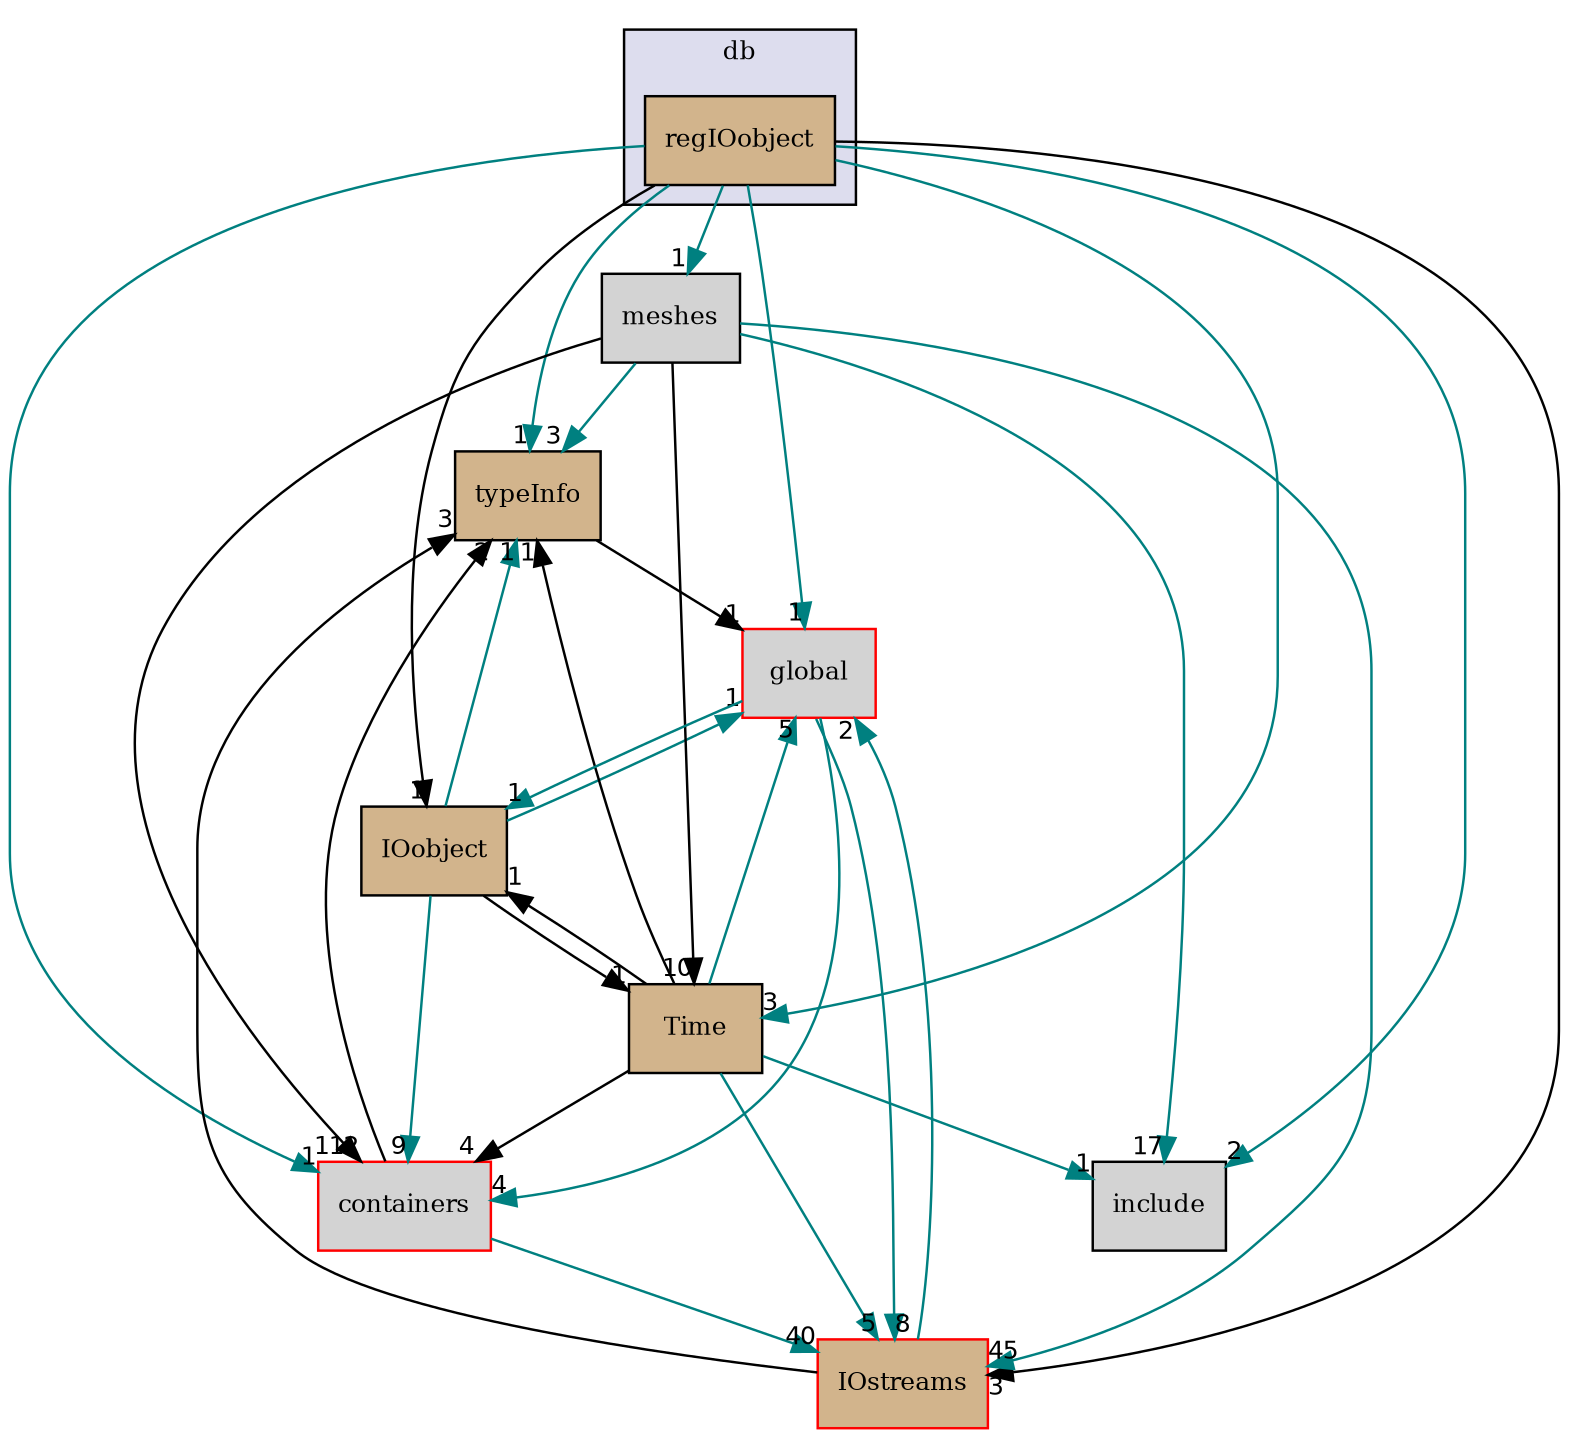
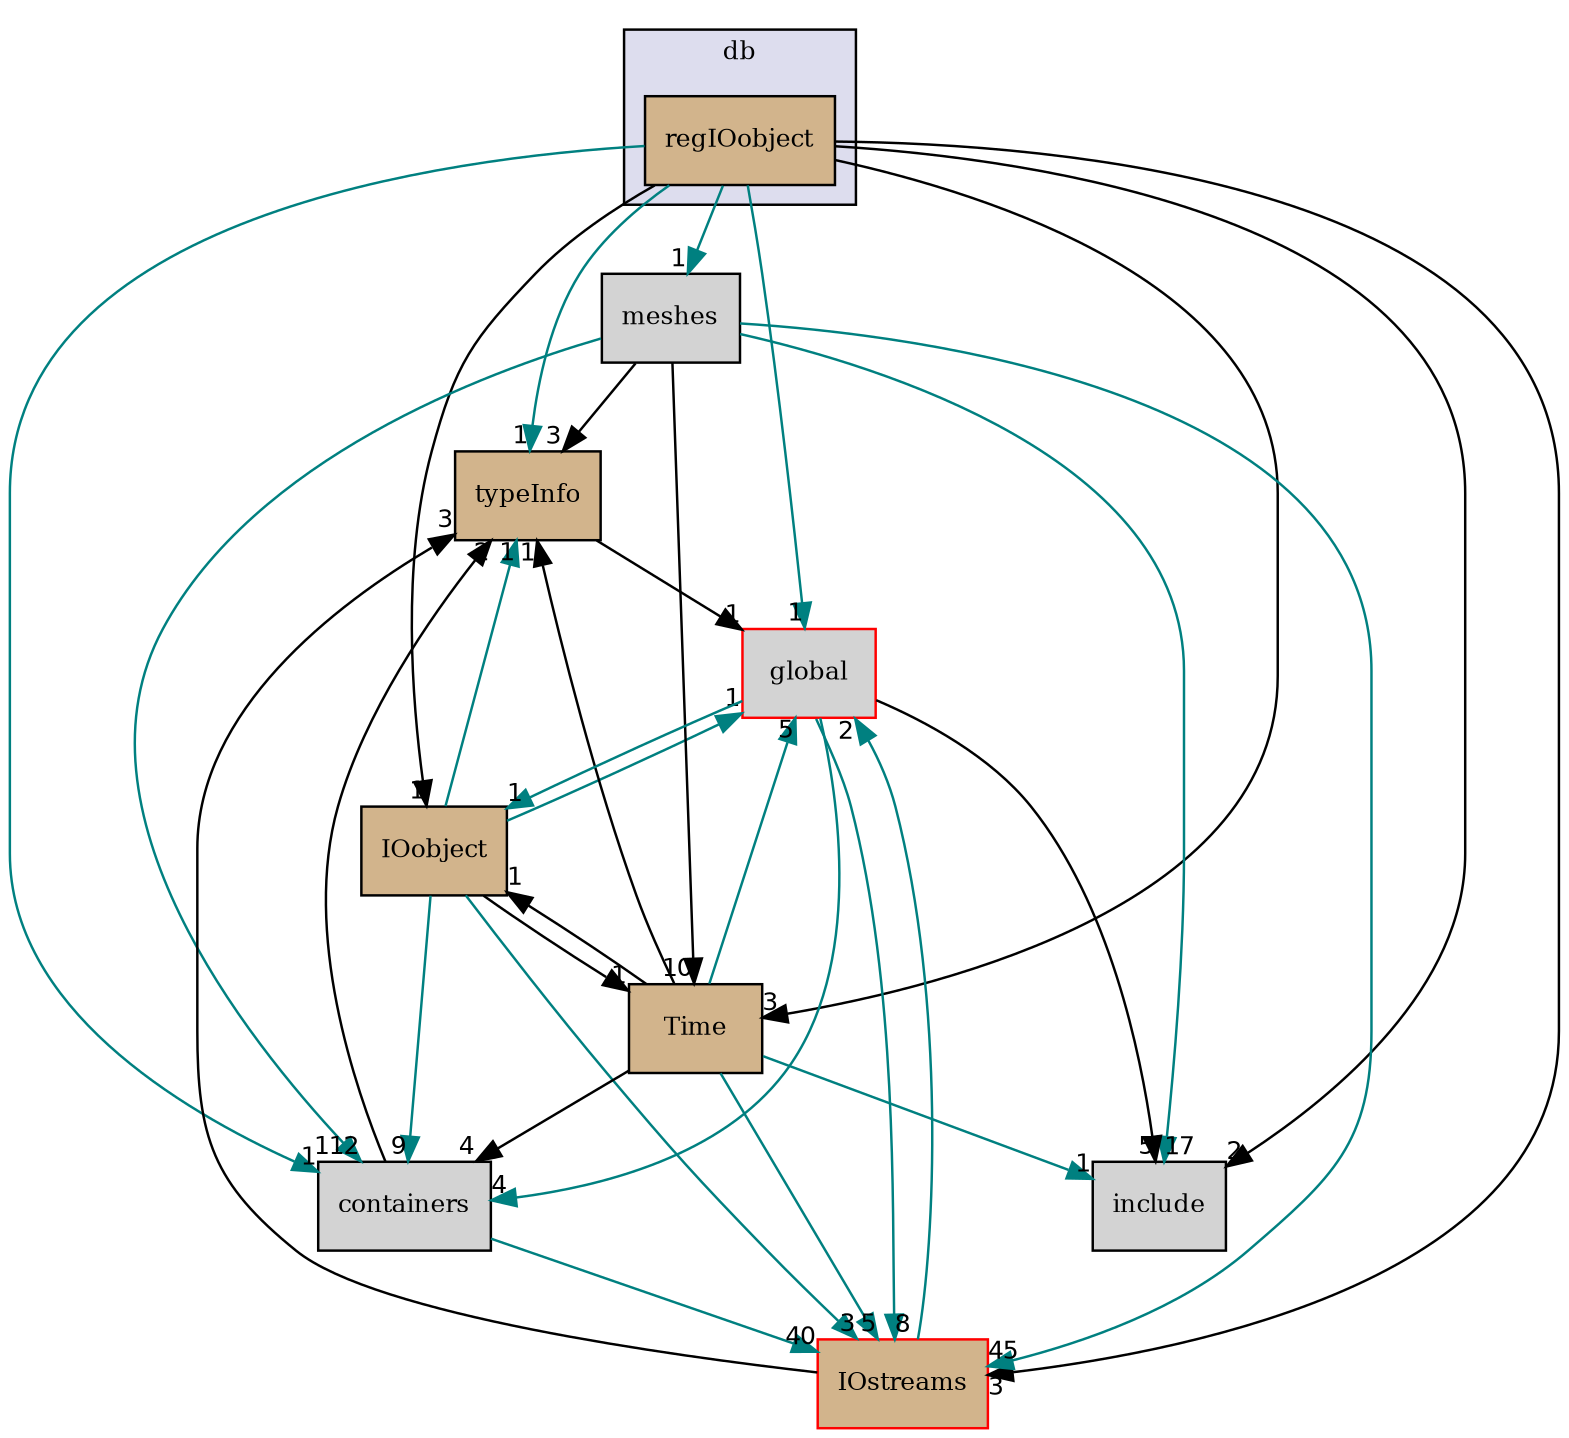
edge "meshes" -> "typeInfo": color teal -> black
edge "regIOobject" -> "include": color teal -> black
edge "regIOobject" -> "Time": color teal -> black
edge "meshes" -> "containers": color black -> teal
edge "global" -> "include": added
edge "IOobject" -> "IOstreams": added
node "containers": color red -> black
